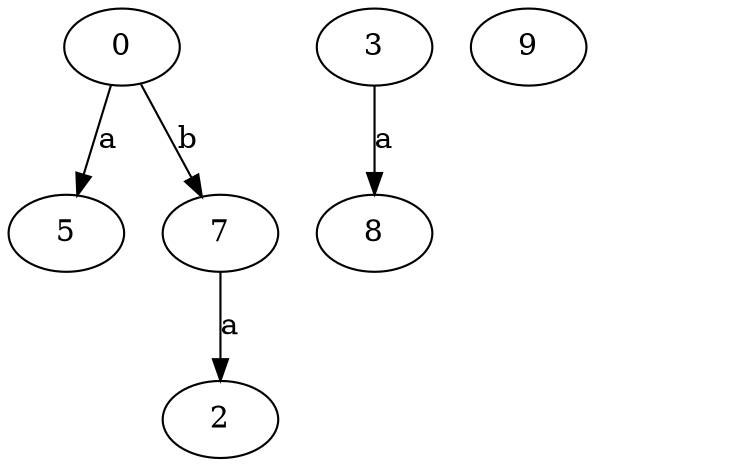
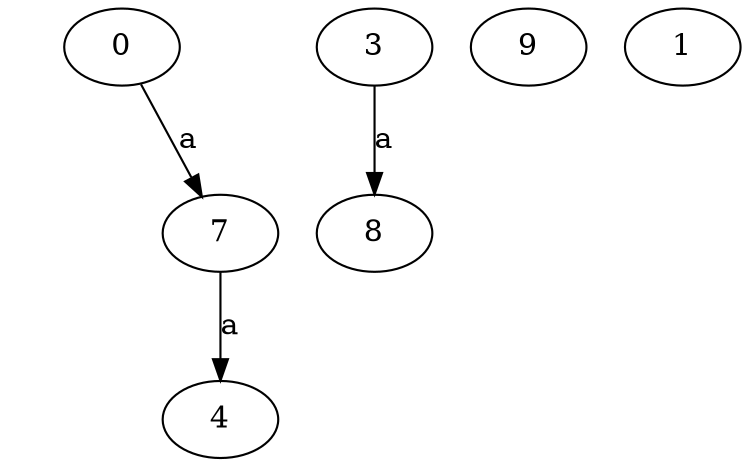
node "1": added
edge "0" -> "7": label "b" -> "a"
node "5": removed
node "2": label "2" -> "4"
